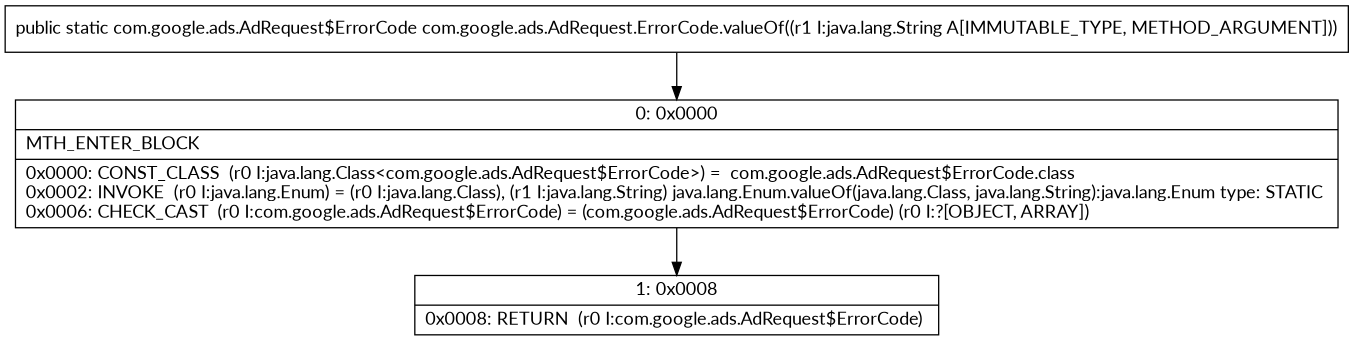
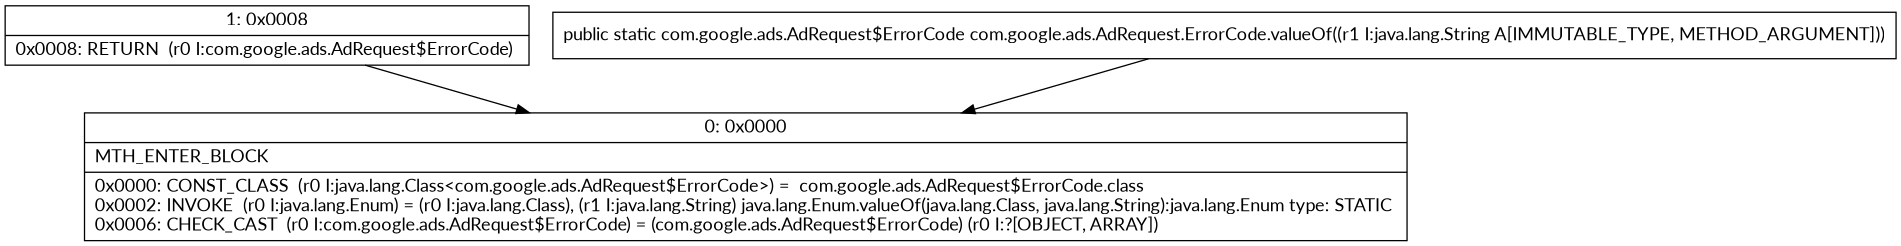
edge "0: 0x0000" -> "1: 0x0008": reversed
